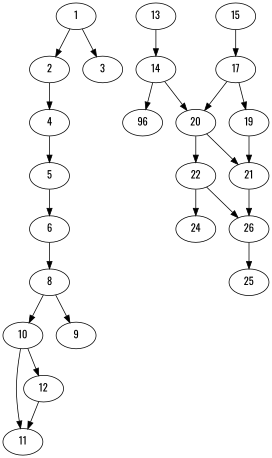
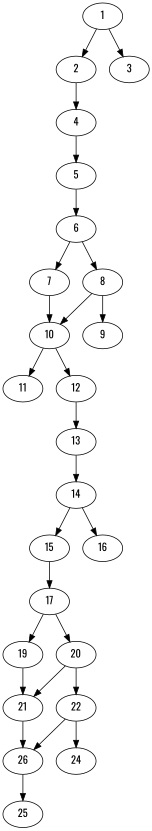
edge "14" -> "20": now "14" -> "15"
node "96": label "96" -> "16"
node "7": added
edge "12" -> "11": now "12" -> "13"
